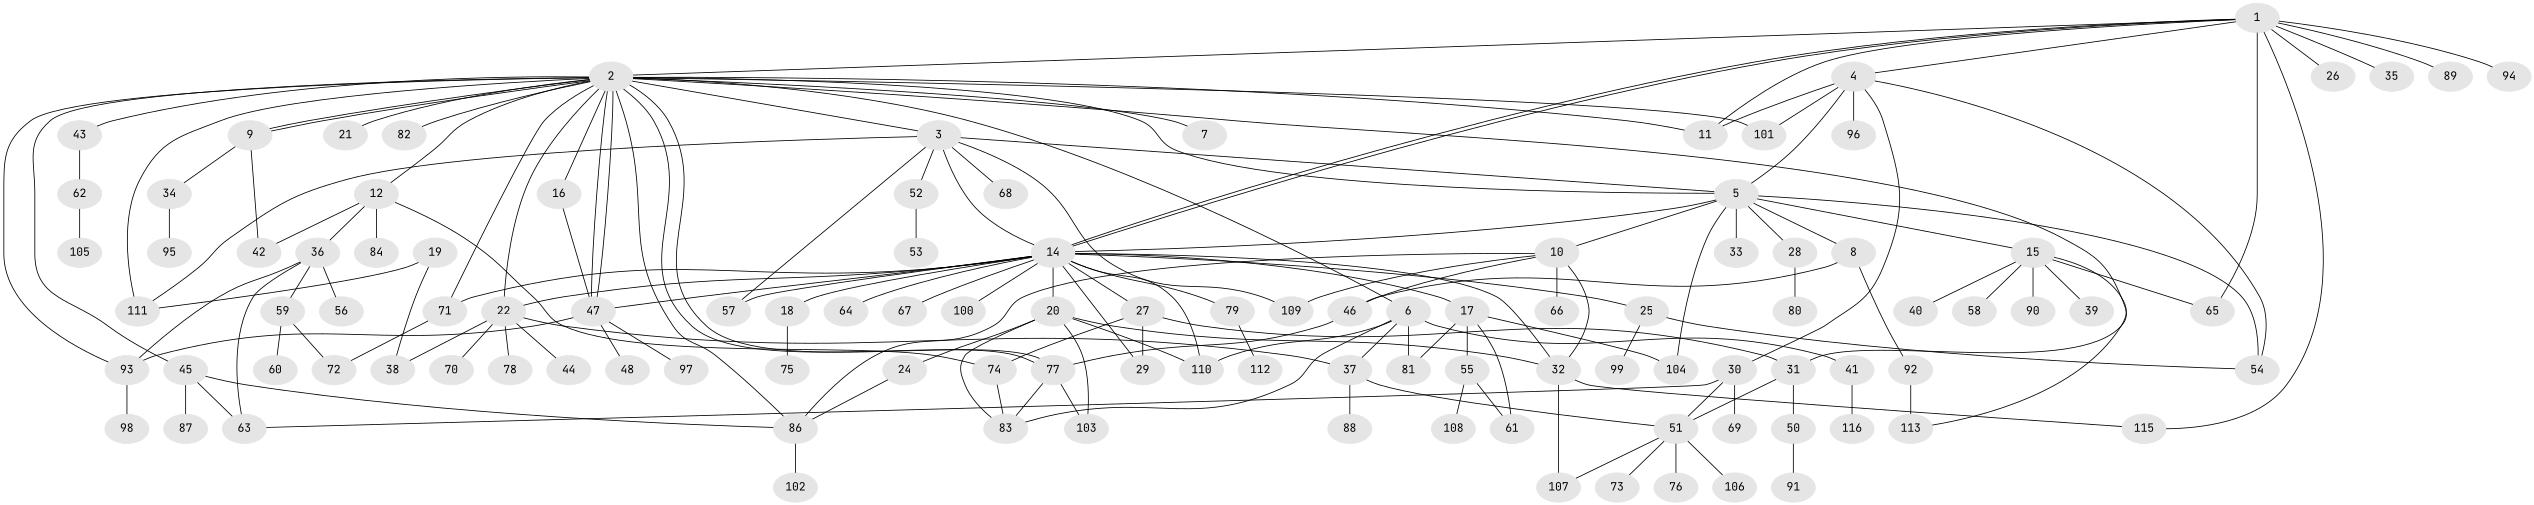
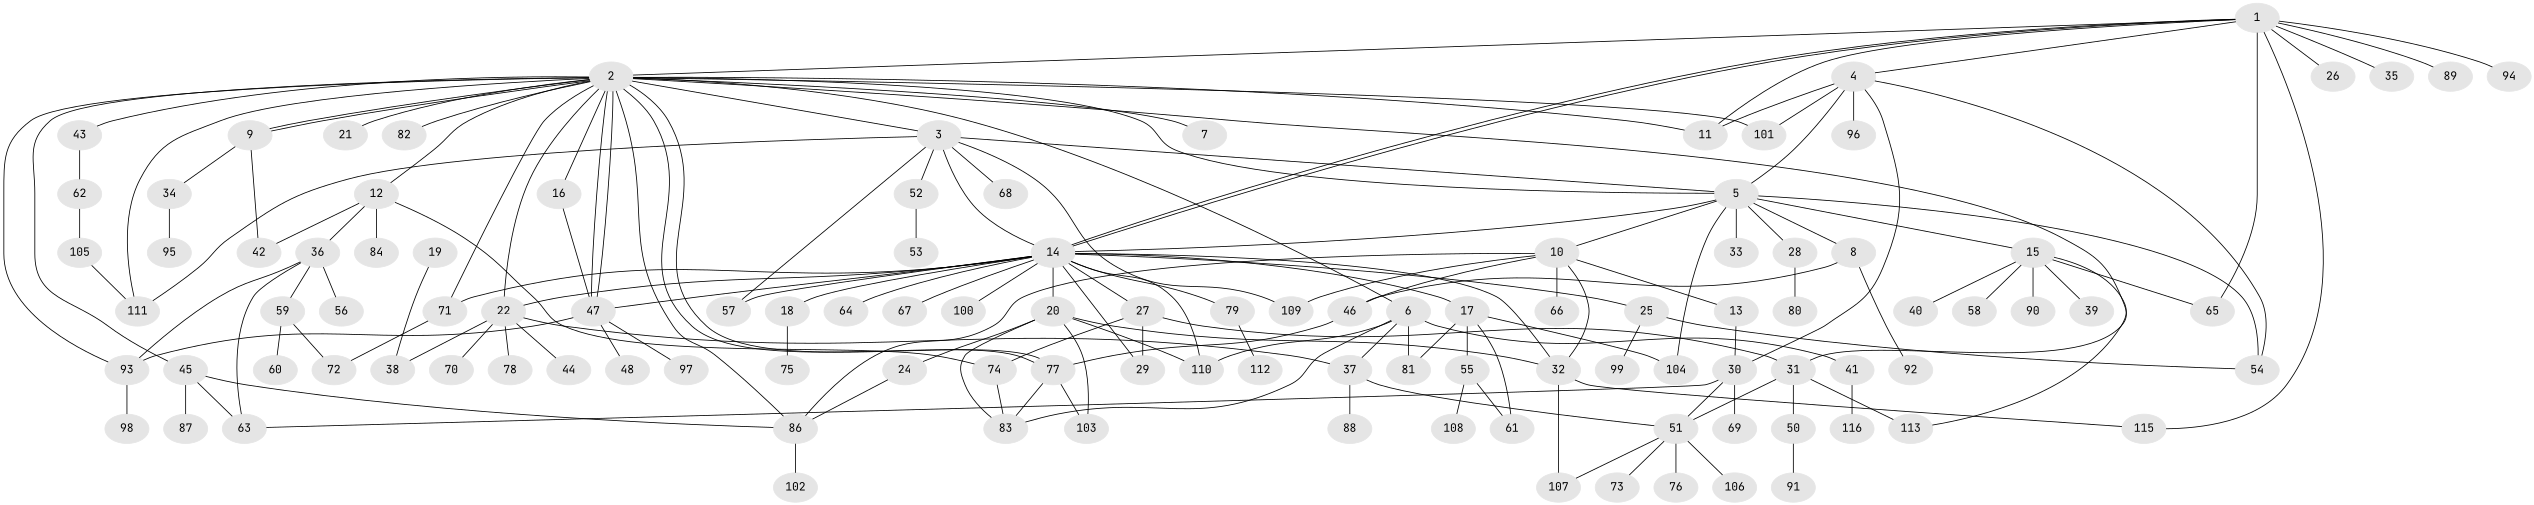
edge "19" -- "111": now "105" -- "111"
node "13": added
edge "92" -- "113": now "31" -- "113"
